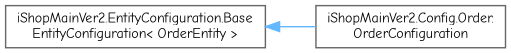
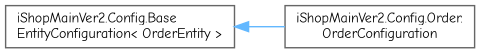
node "iShopMainVer2.EntityConfiguration.Base EntityConfiguration< OrderEntity >": label "iShopMainVer2.EntityConfiguration.Base EntityConfiguration< OrderEntity >" -> "iShopMainVer2.Config.Base EntityConfiguration< OrderEntity >"
